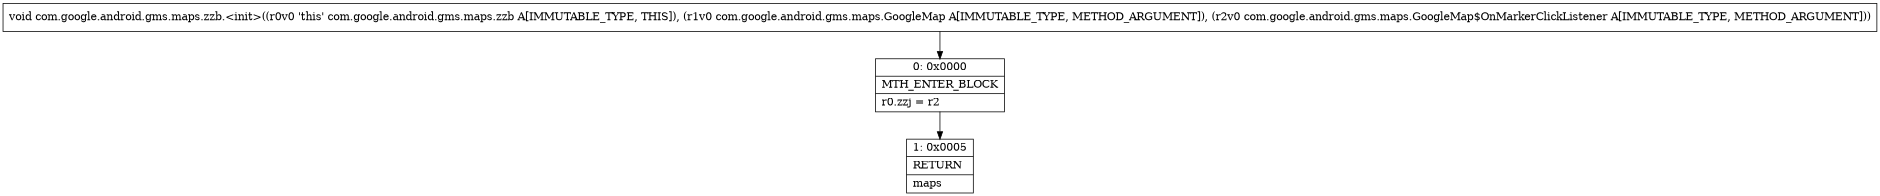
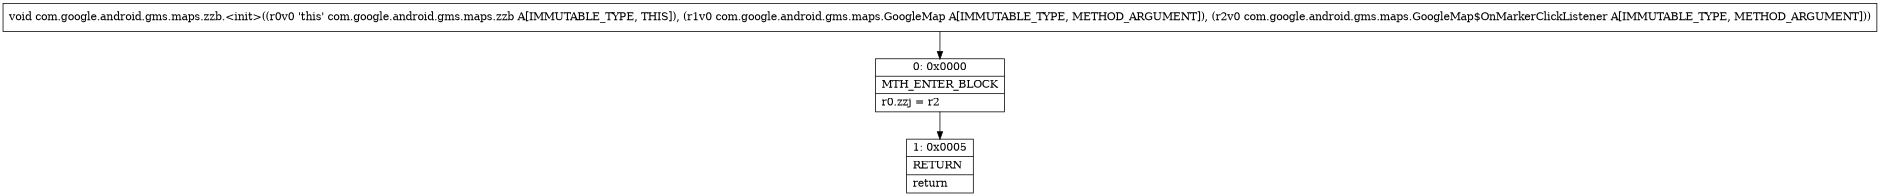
node "1: 0x0005": text "maps" -> "return"
